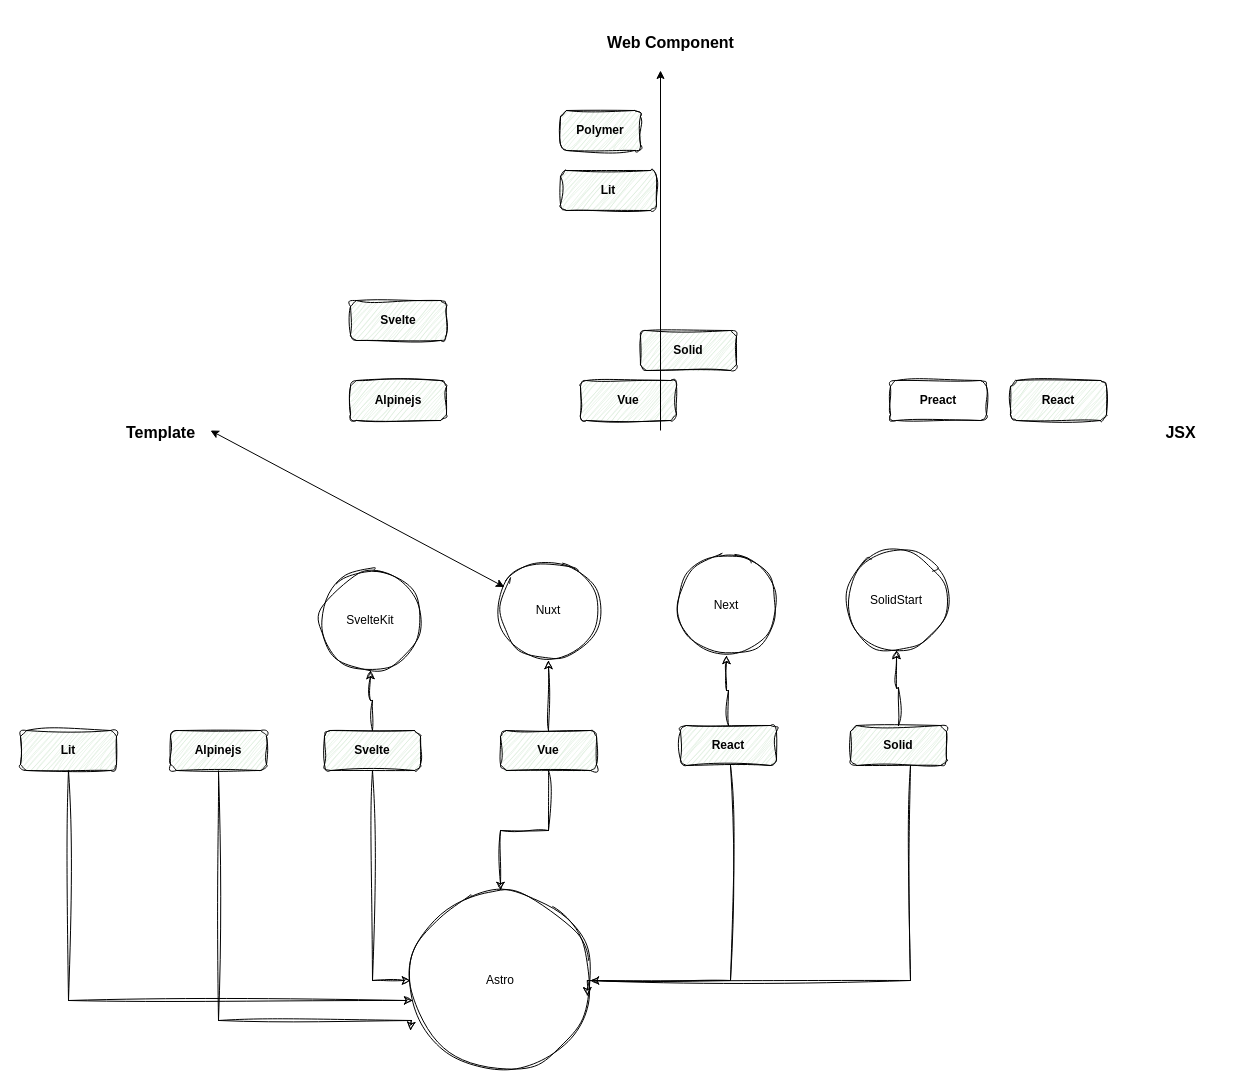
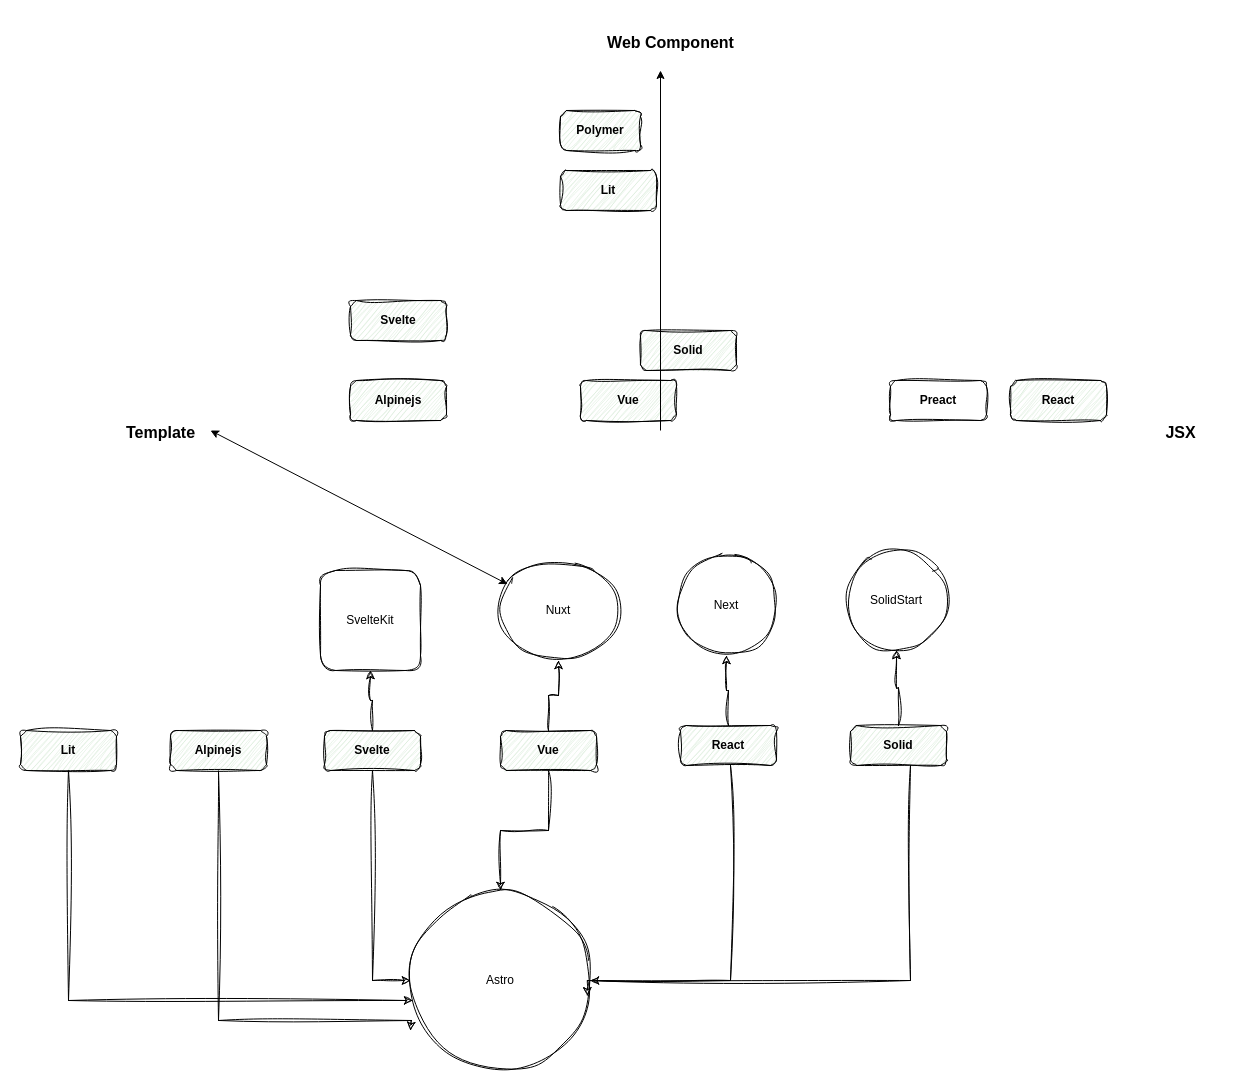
node "Nuxt": size 100x100 -> 120x100
node "SvelteKit": shape ellipse -> rounded rectangle
